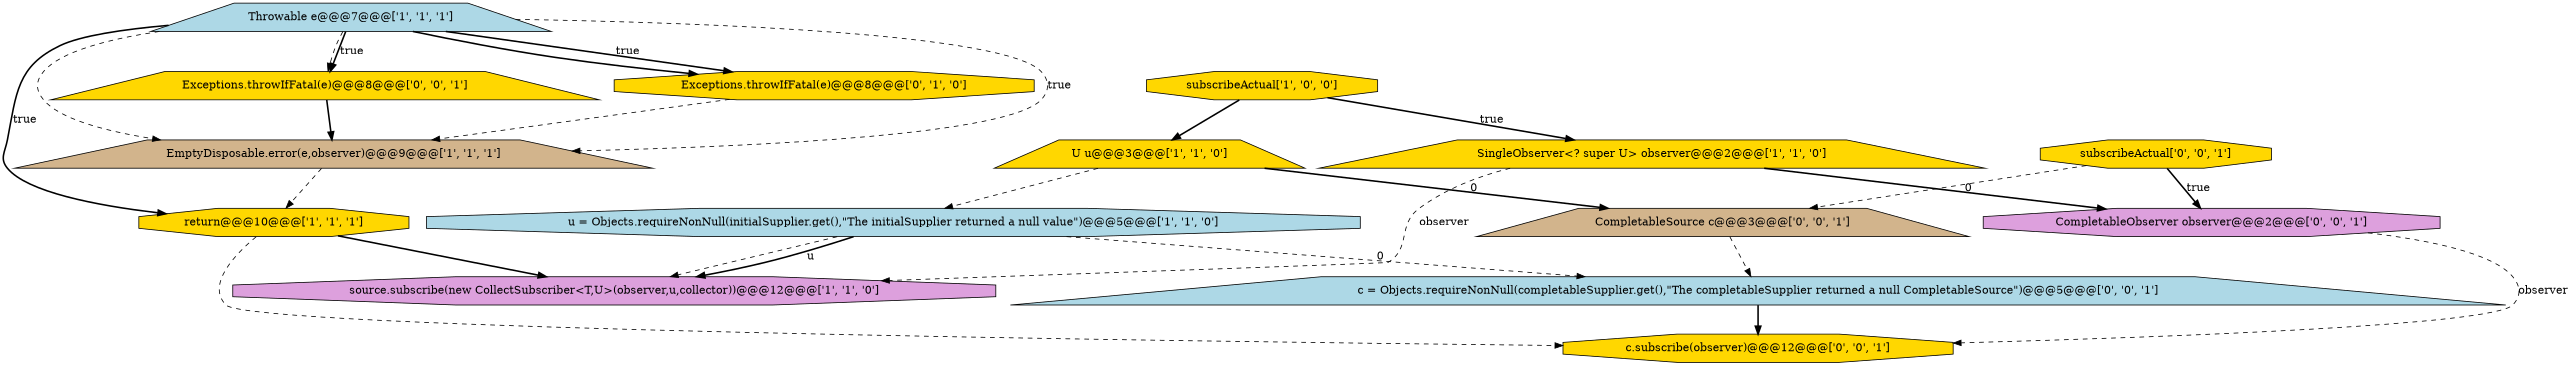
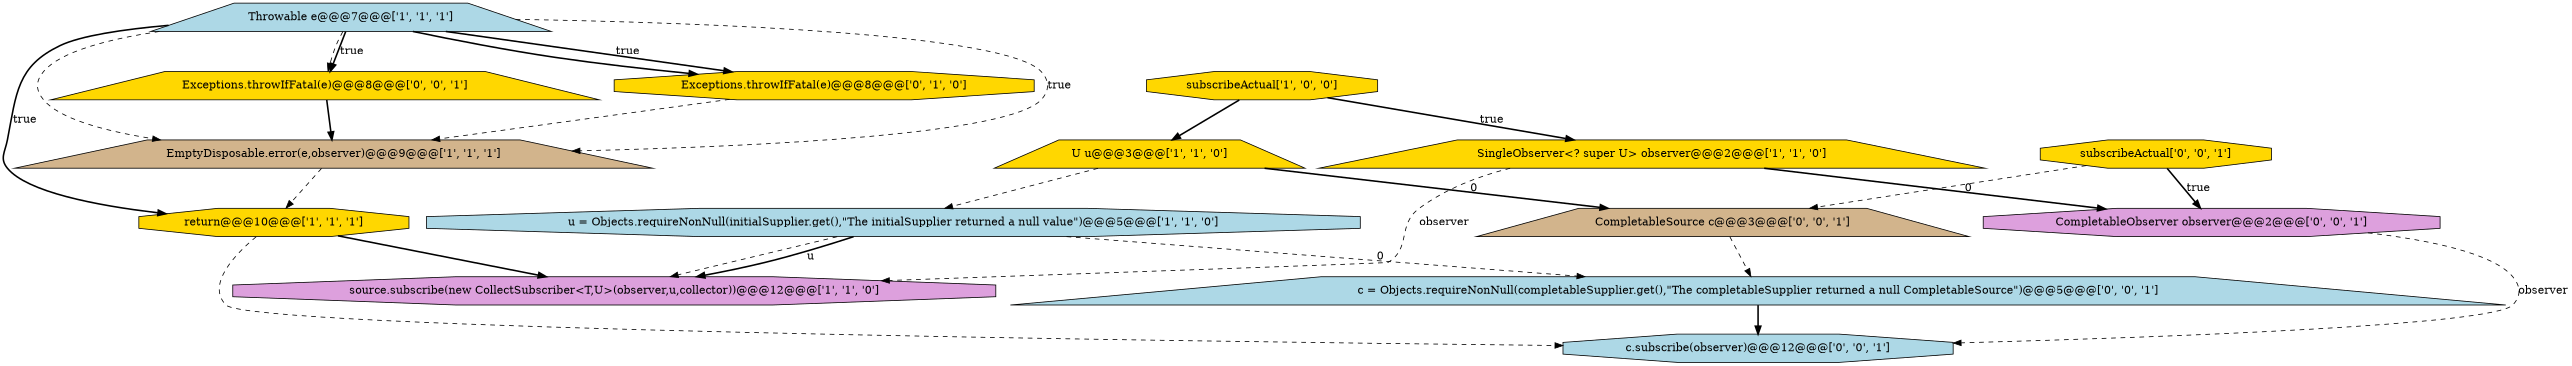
node "c.subscribe(observer)@@@12@@@['0', '0', '1']": fillcolor gold -> lightblue
